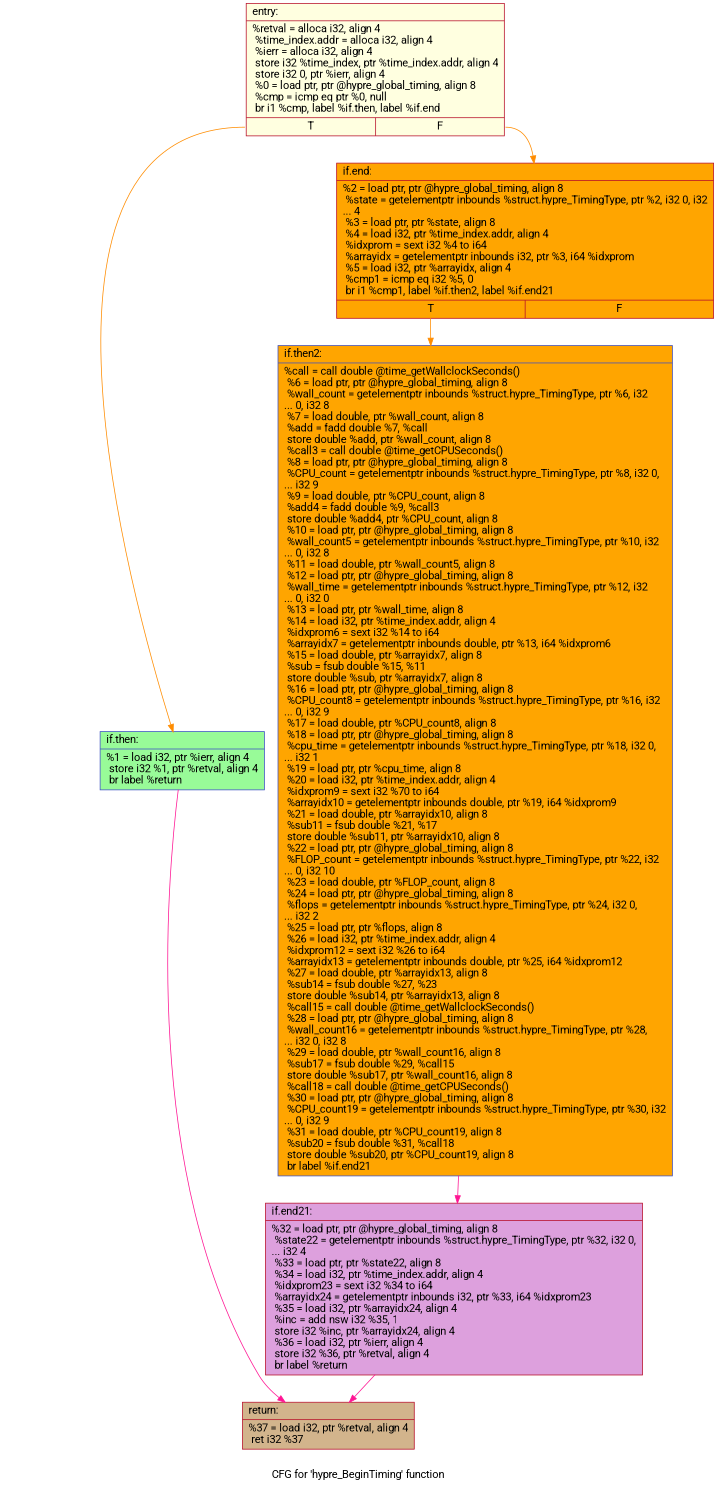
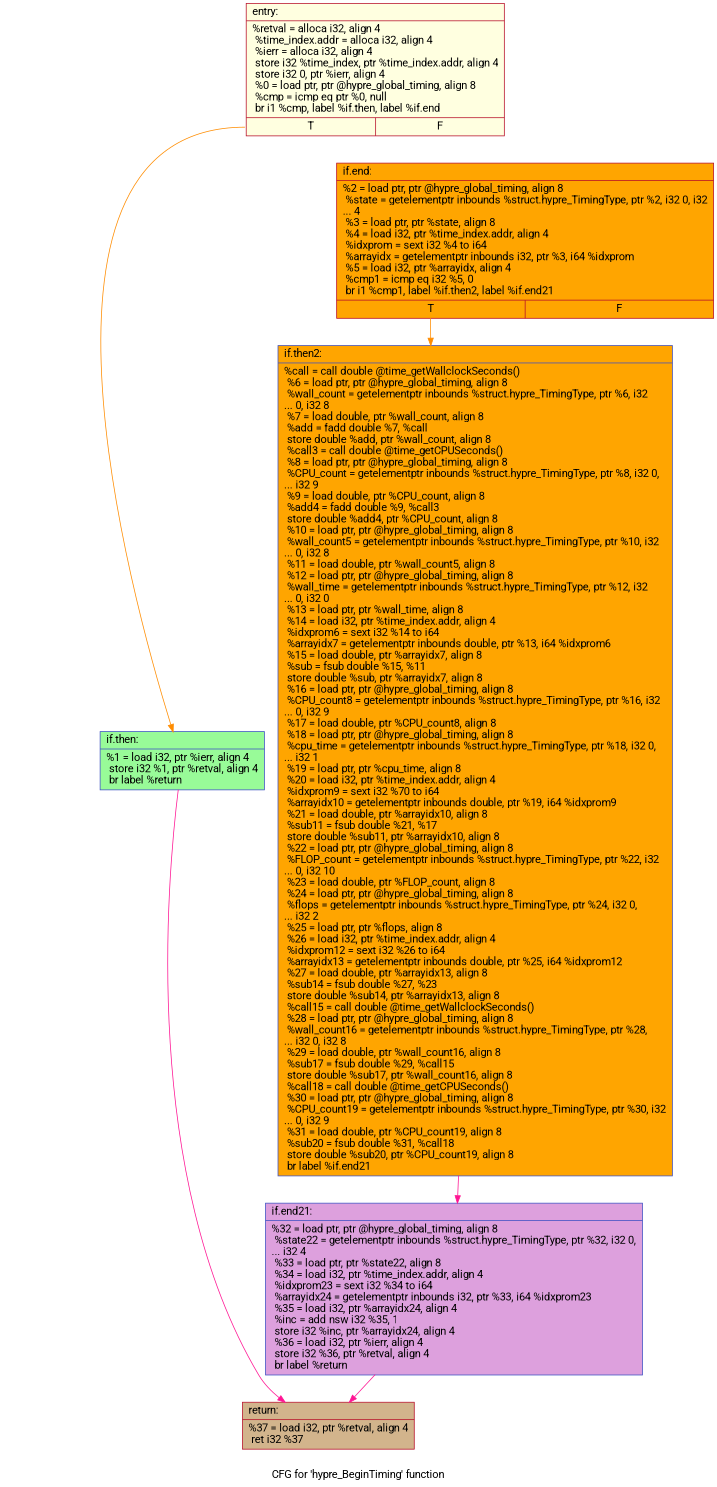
edge "entry:" -> "if.end:": removed
node "if.end21:": color #b70d28ff -> #3d50c3ff
